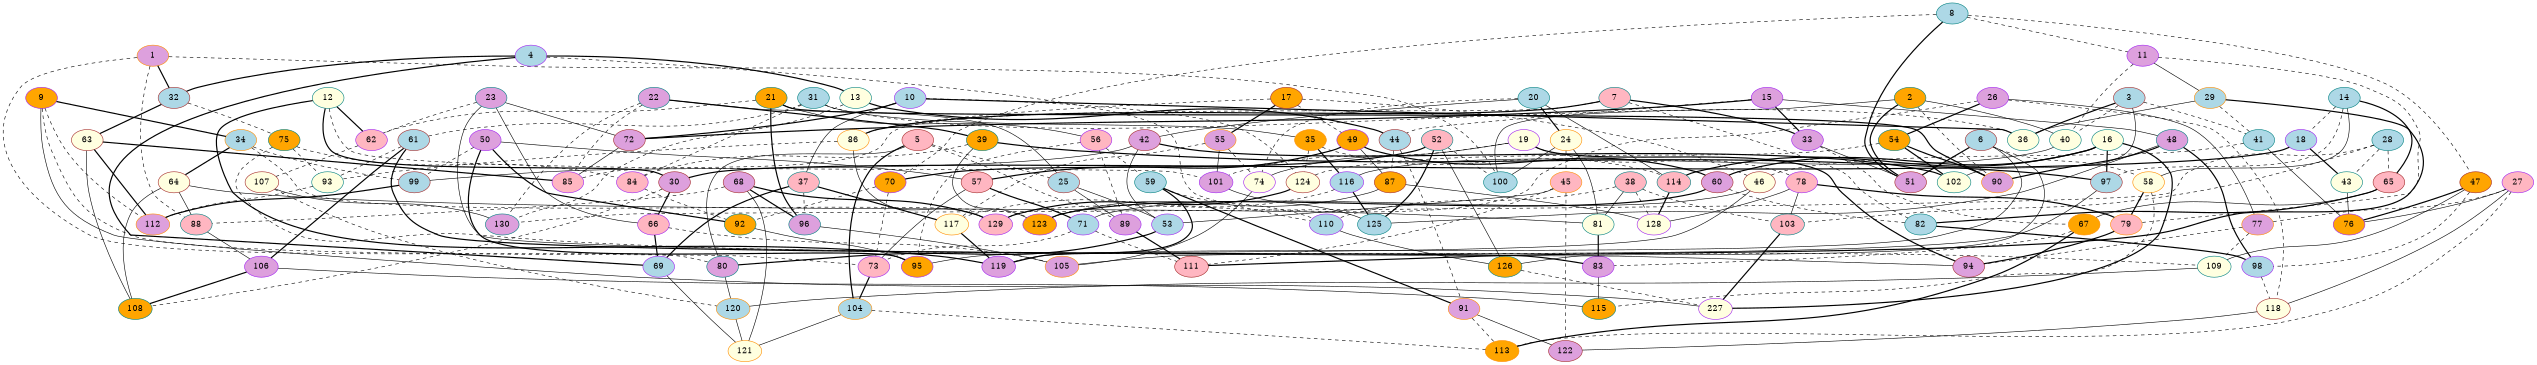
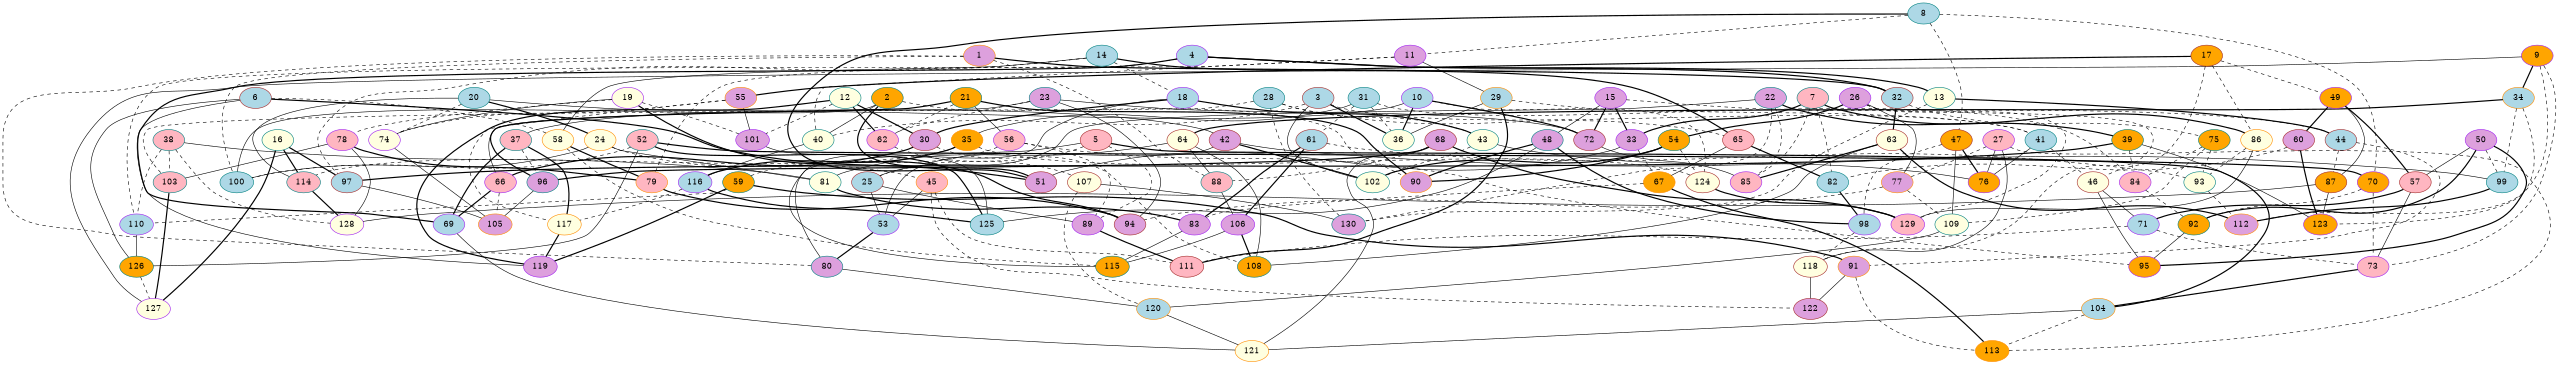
edge "43" -- "102": added
edge "16" -- "60": removed
node "99": color brown -> teal
node "59": fillcolor lightblue -> orange
edge "18" -- "115": added
node "227": label "227" -> "127"
